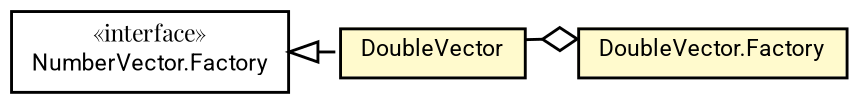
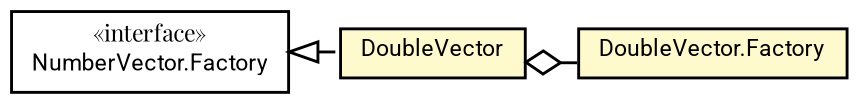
edge "DoubleVector" -> "DoubleVector.Factory": reversed
